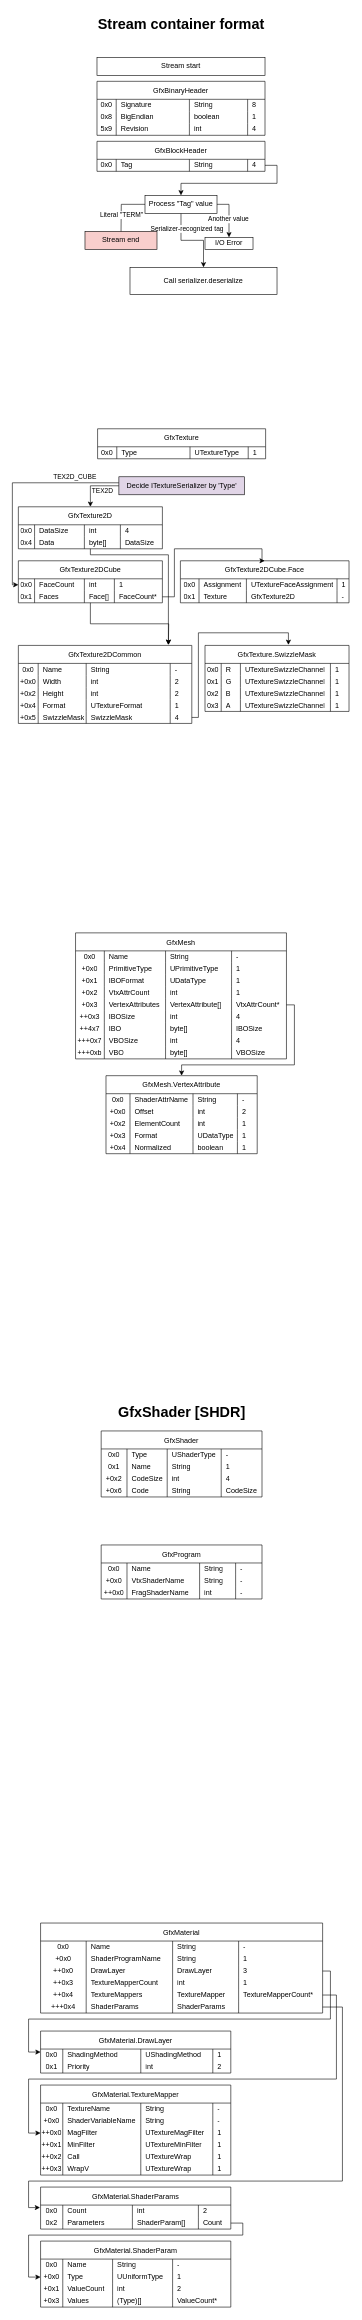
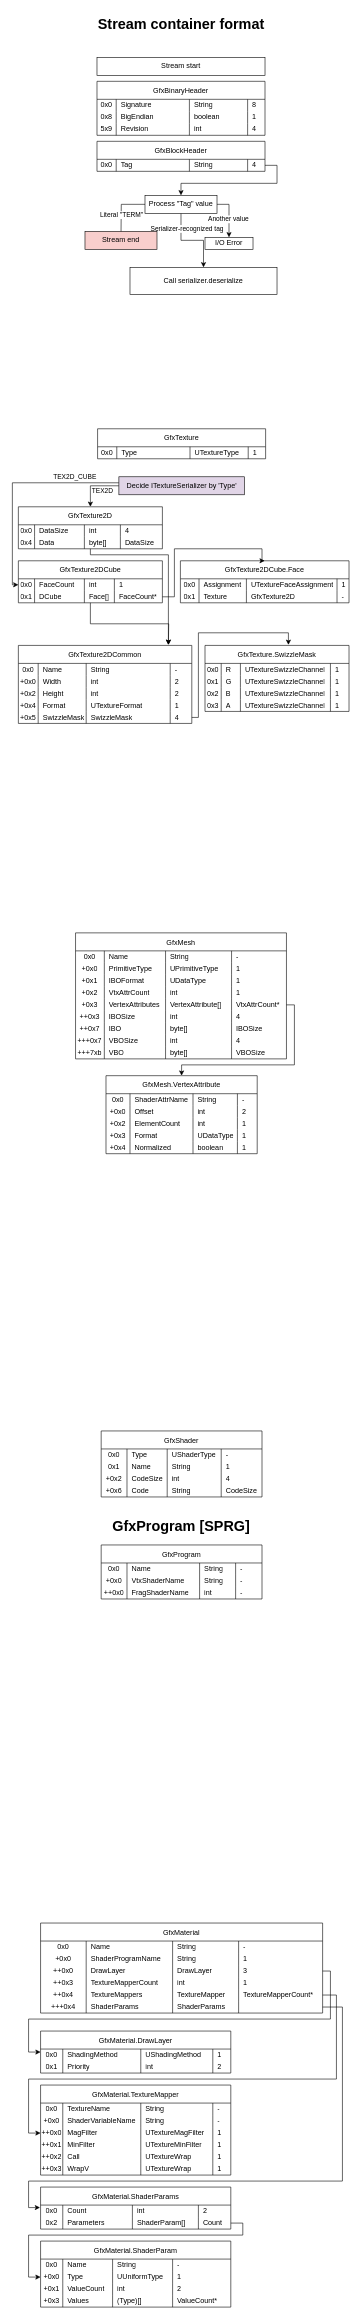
node "Faces": label "Faces" -> "DCube"
node "++4x7": label "++4x7" -> "++0x7"
node "+++0xb": label "+++0xb" -> "+++7xb"
node "GfxShader [SHDR]": removed
node "GfxProgram [SPRG]": added
